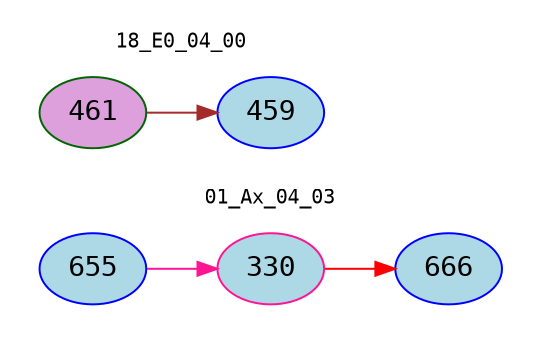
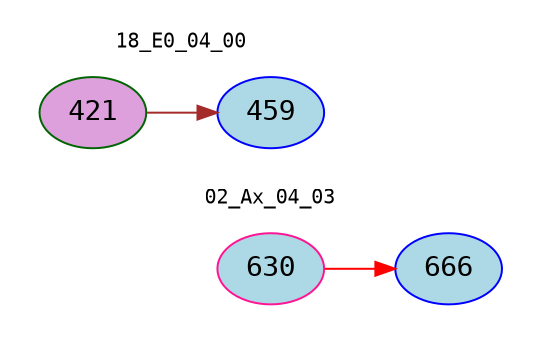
node "461": label "461" -> "421"
cluster "01_Ax_04_03": label "01_Ax_04_03" -> "02_Ax_04_03"
node "655": removed
node "330": label "330" -> "630"
